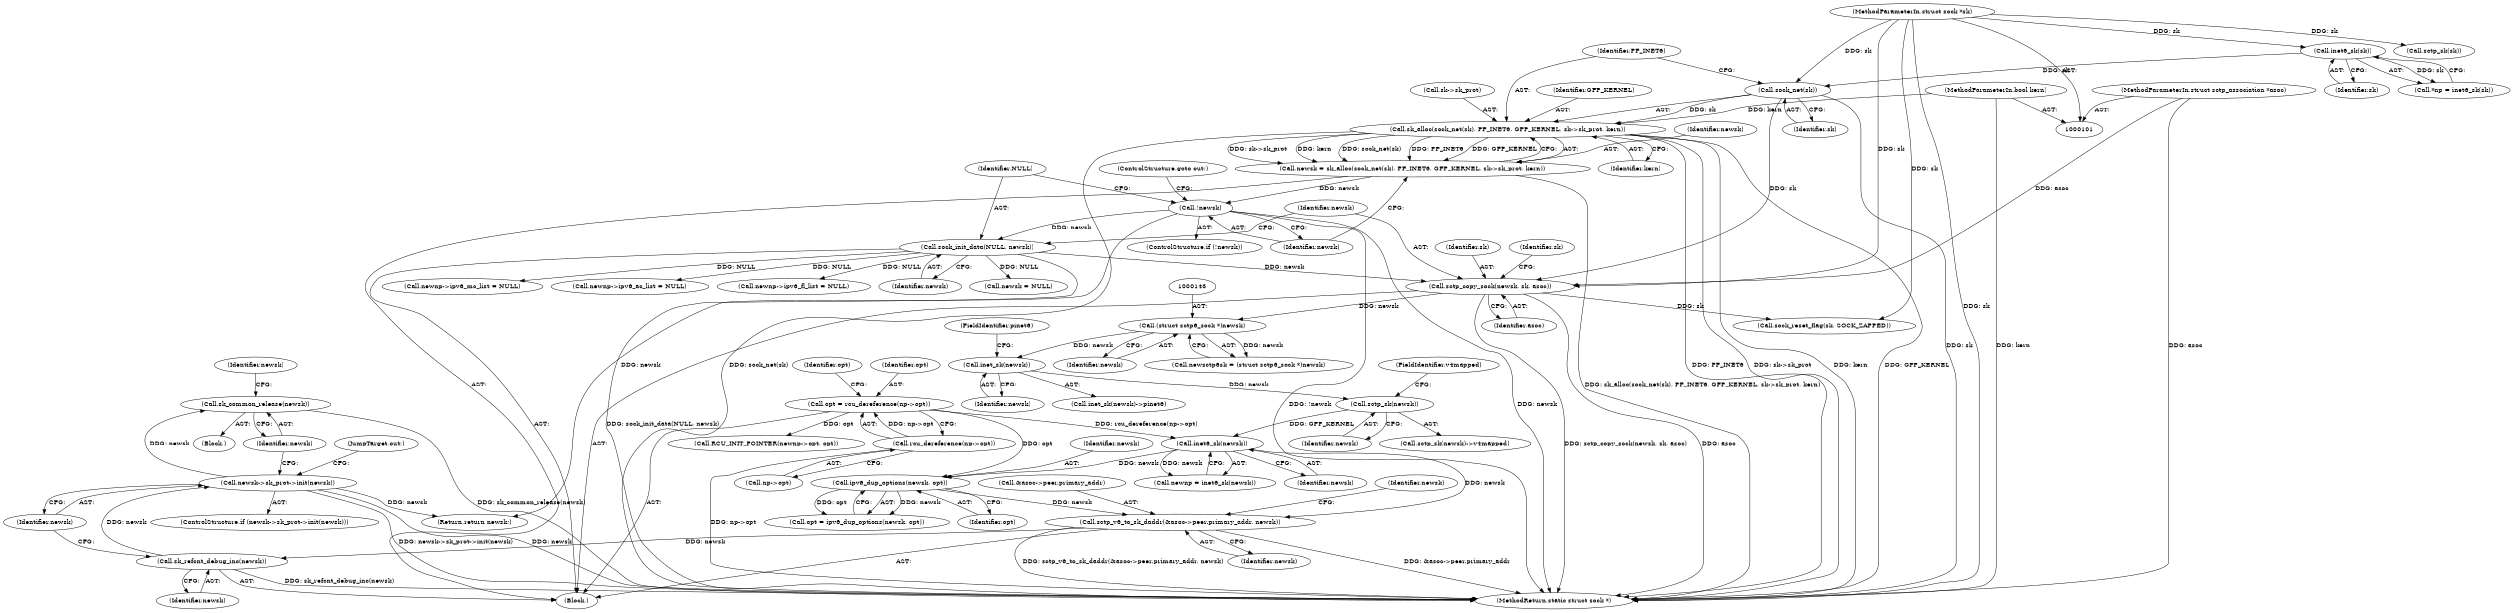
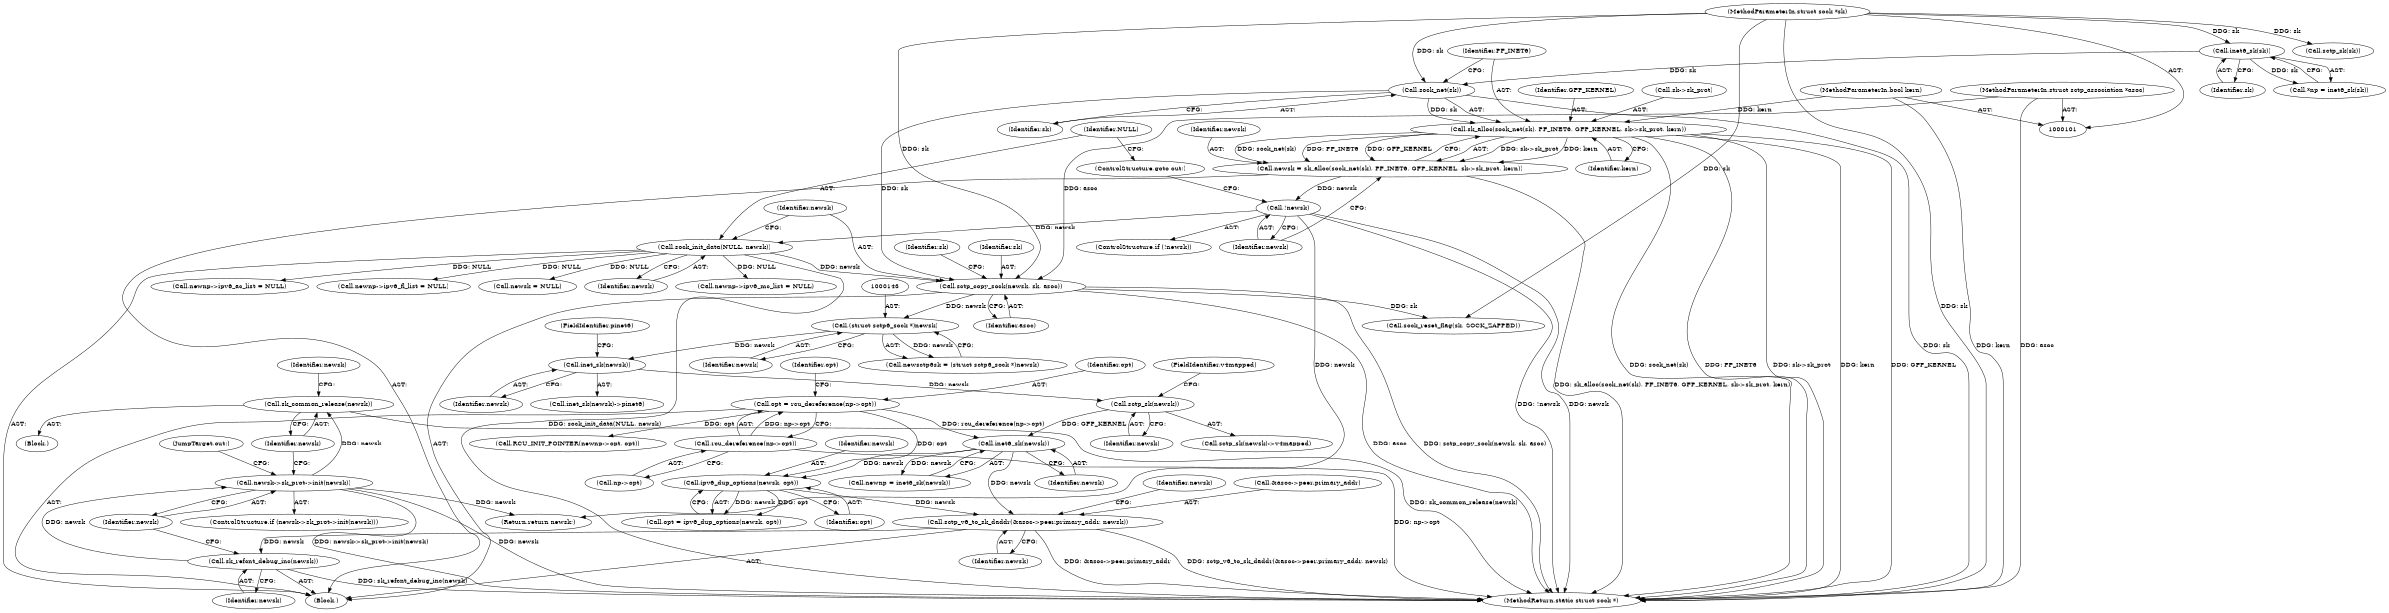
edge "(Identifier,NULL)" -> "(Call,!newsk)": now "(Identifier,NULL)" -> "(ControlStructure,goto out;)"
